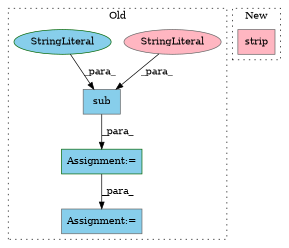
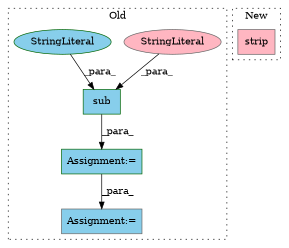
node "sub": color gray40 -> darkgreen
